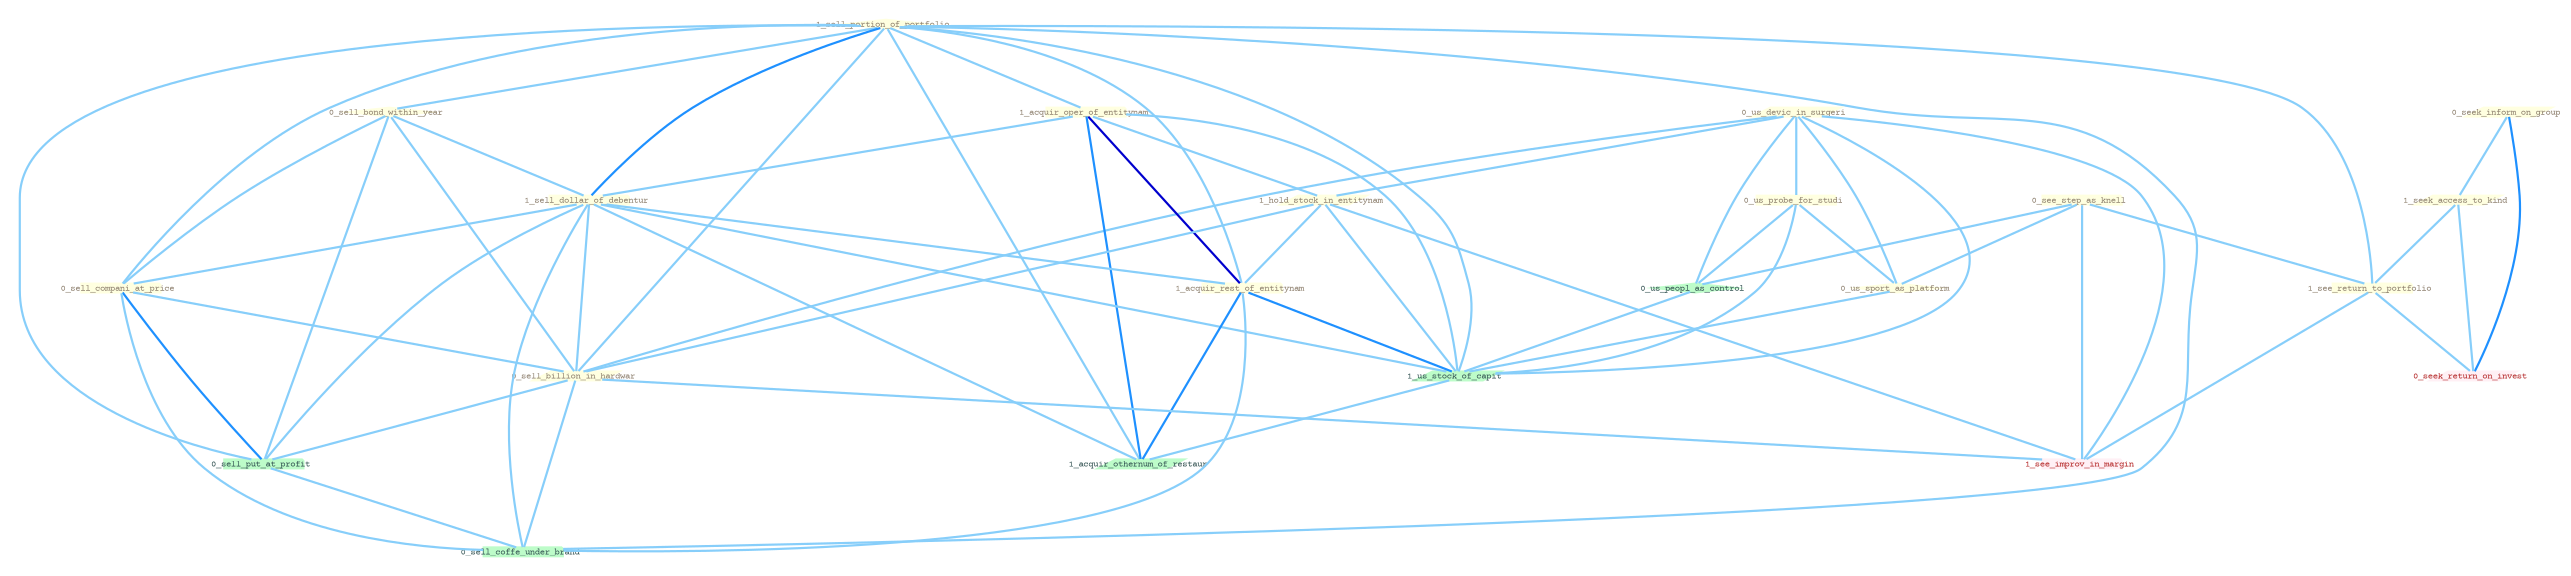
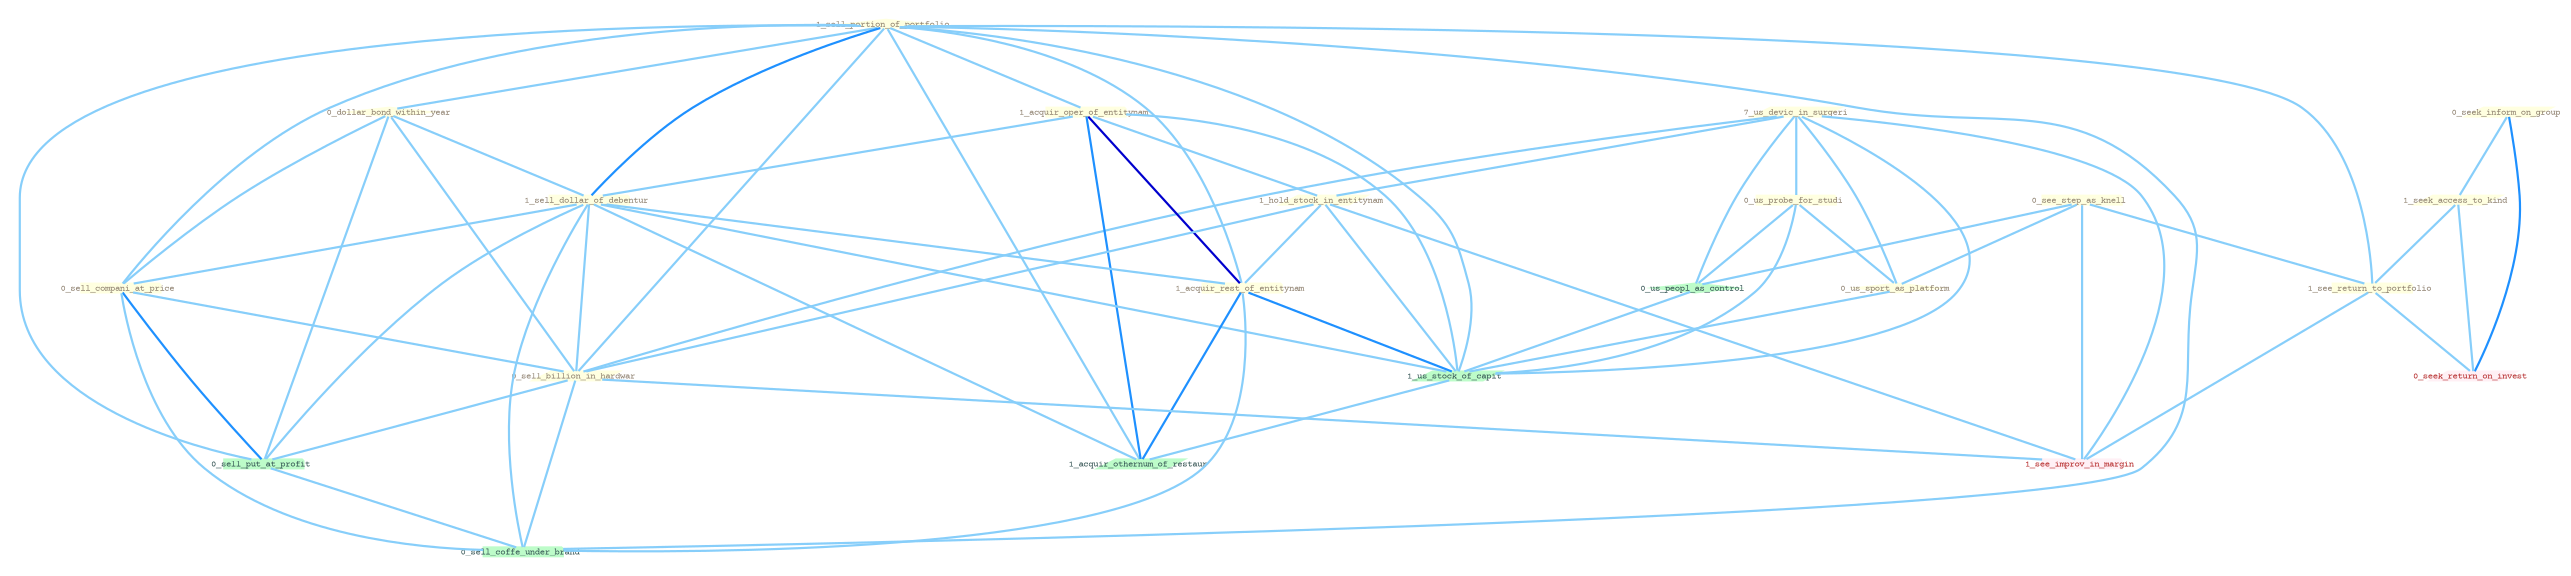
node "0_sell_bond_within_year": label "0_sell_bond_within_year" -> "0_dollar_bond_within_year"
node "0_us_devic_in_surgeri": label "0_us_devic_in_surgeri" -> "7_us_devic_in_surgeri"
